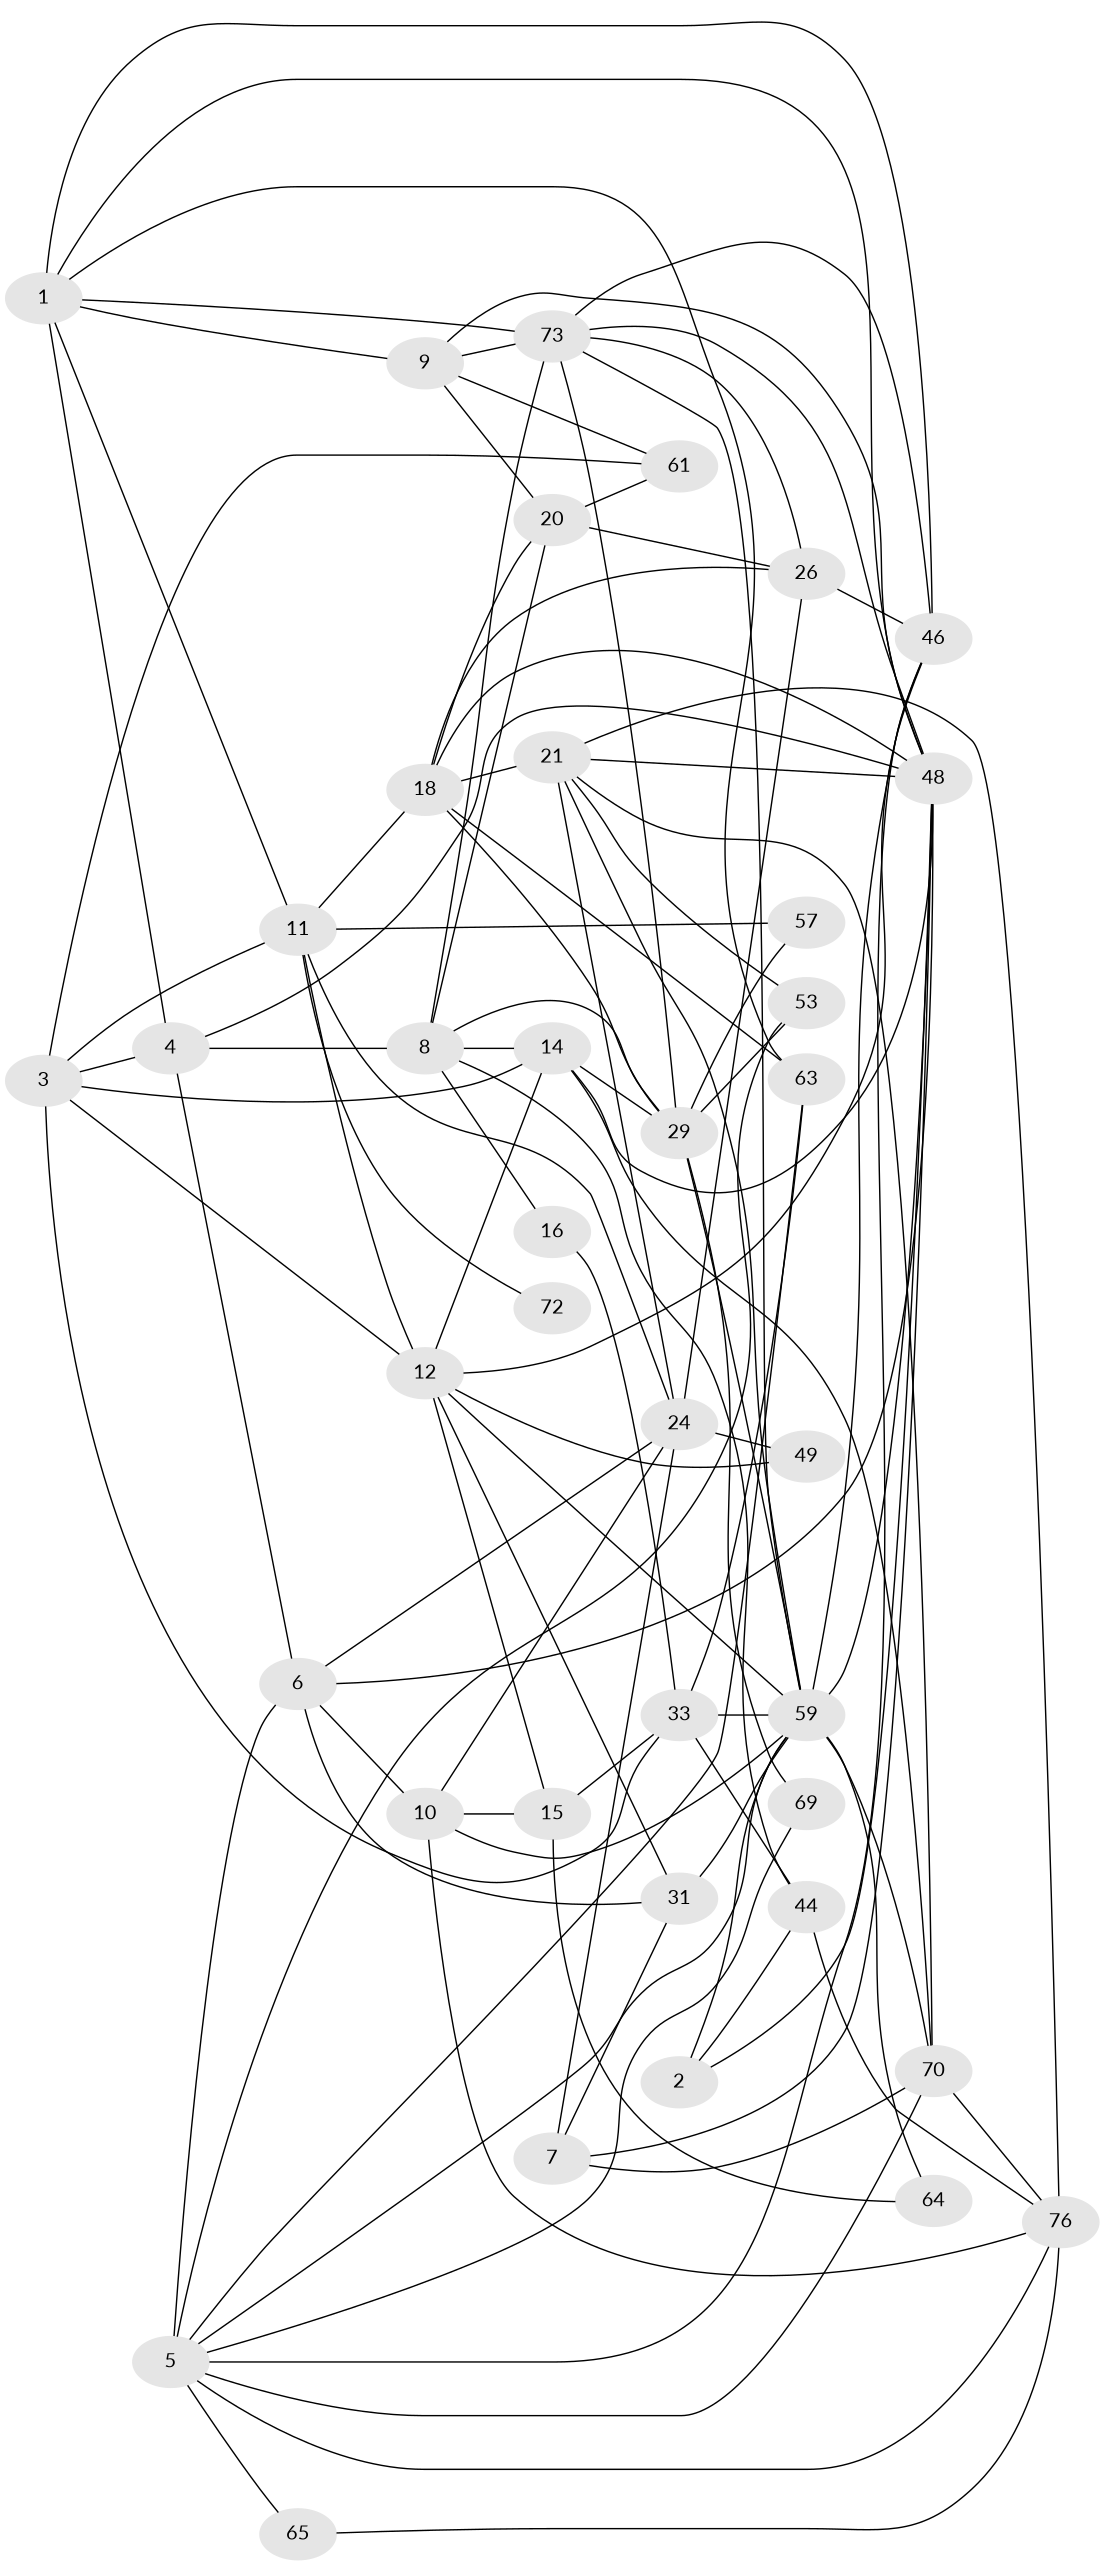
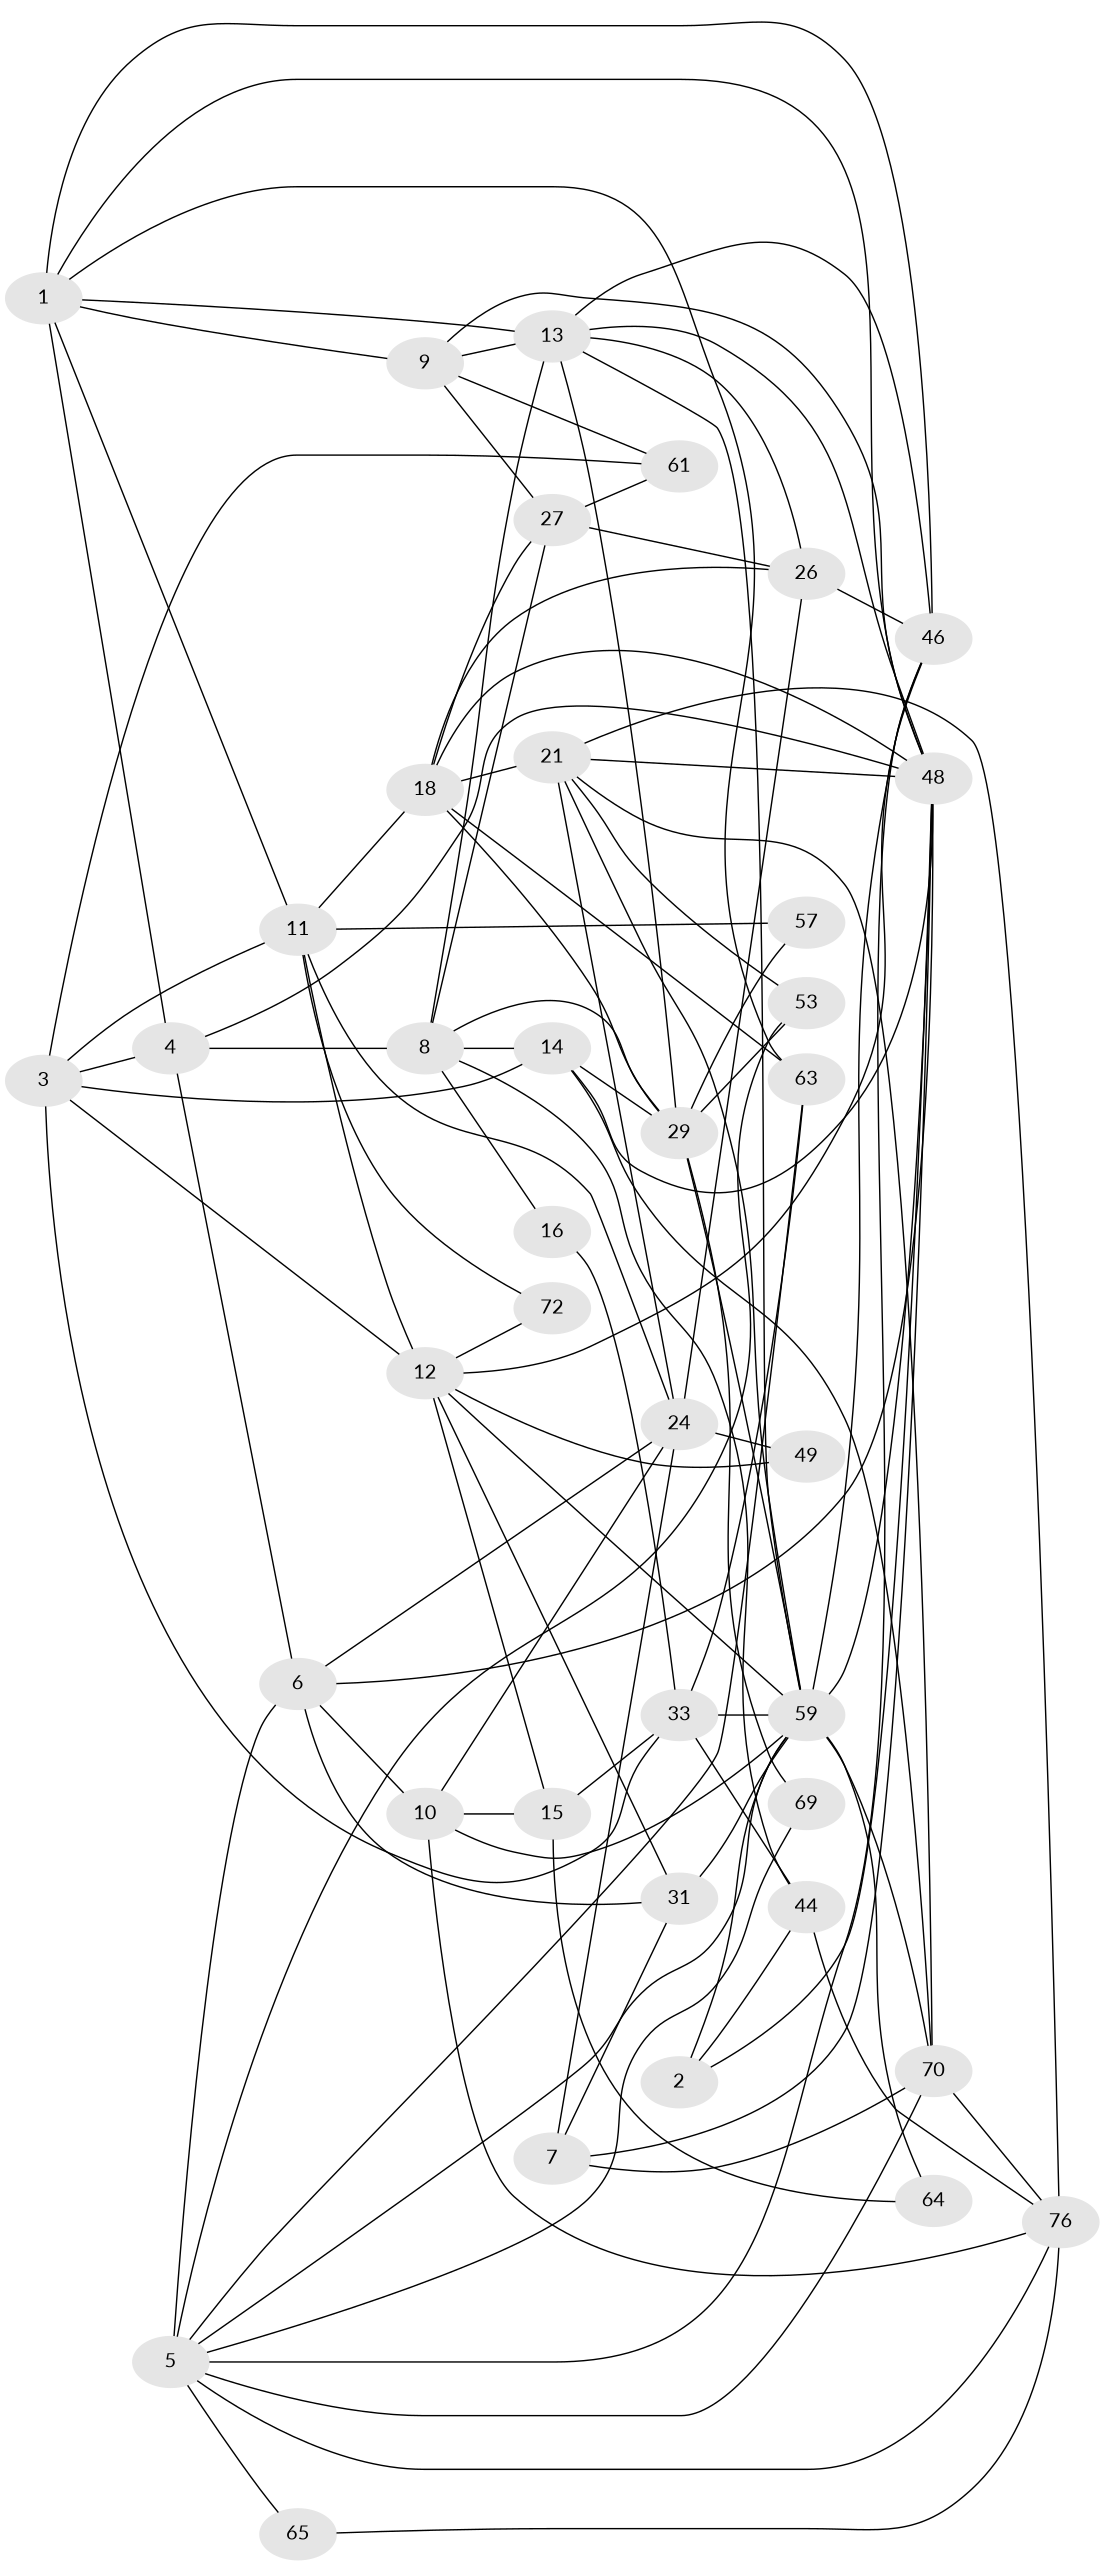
node "73": label "73" -> "13"
node "20": label "20" -> "27"
edge "14" -- "12": now "72" -- "12"
